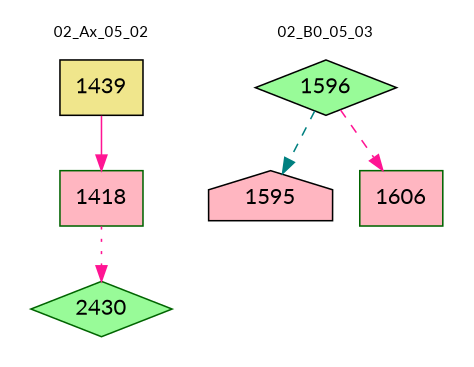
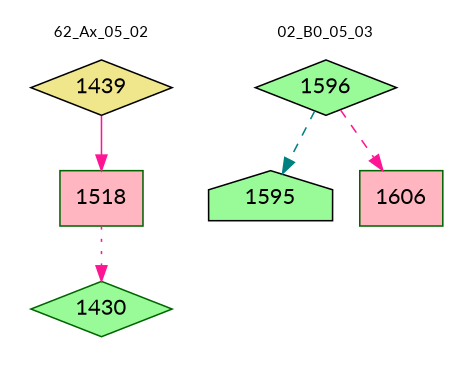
cluster "02_Ax_05_02": label "02_Ax_05_02" -> "62_Ax_05_02"
node "1439": shape box -> diamond
node "1418": label "1418" -> "1518"
node "1595": fillcolor lightpink -> palegreen
node "2430": label "2430" -> "1430"
